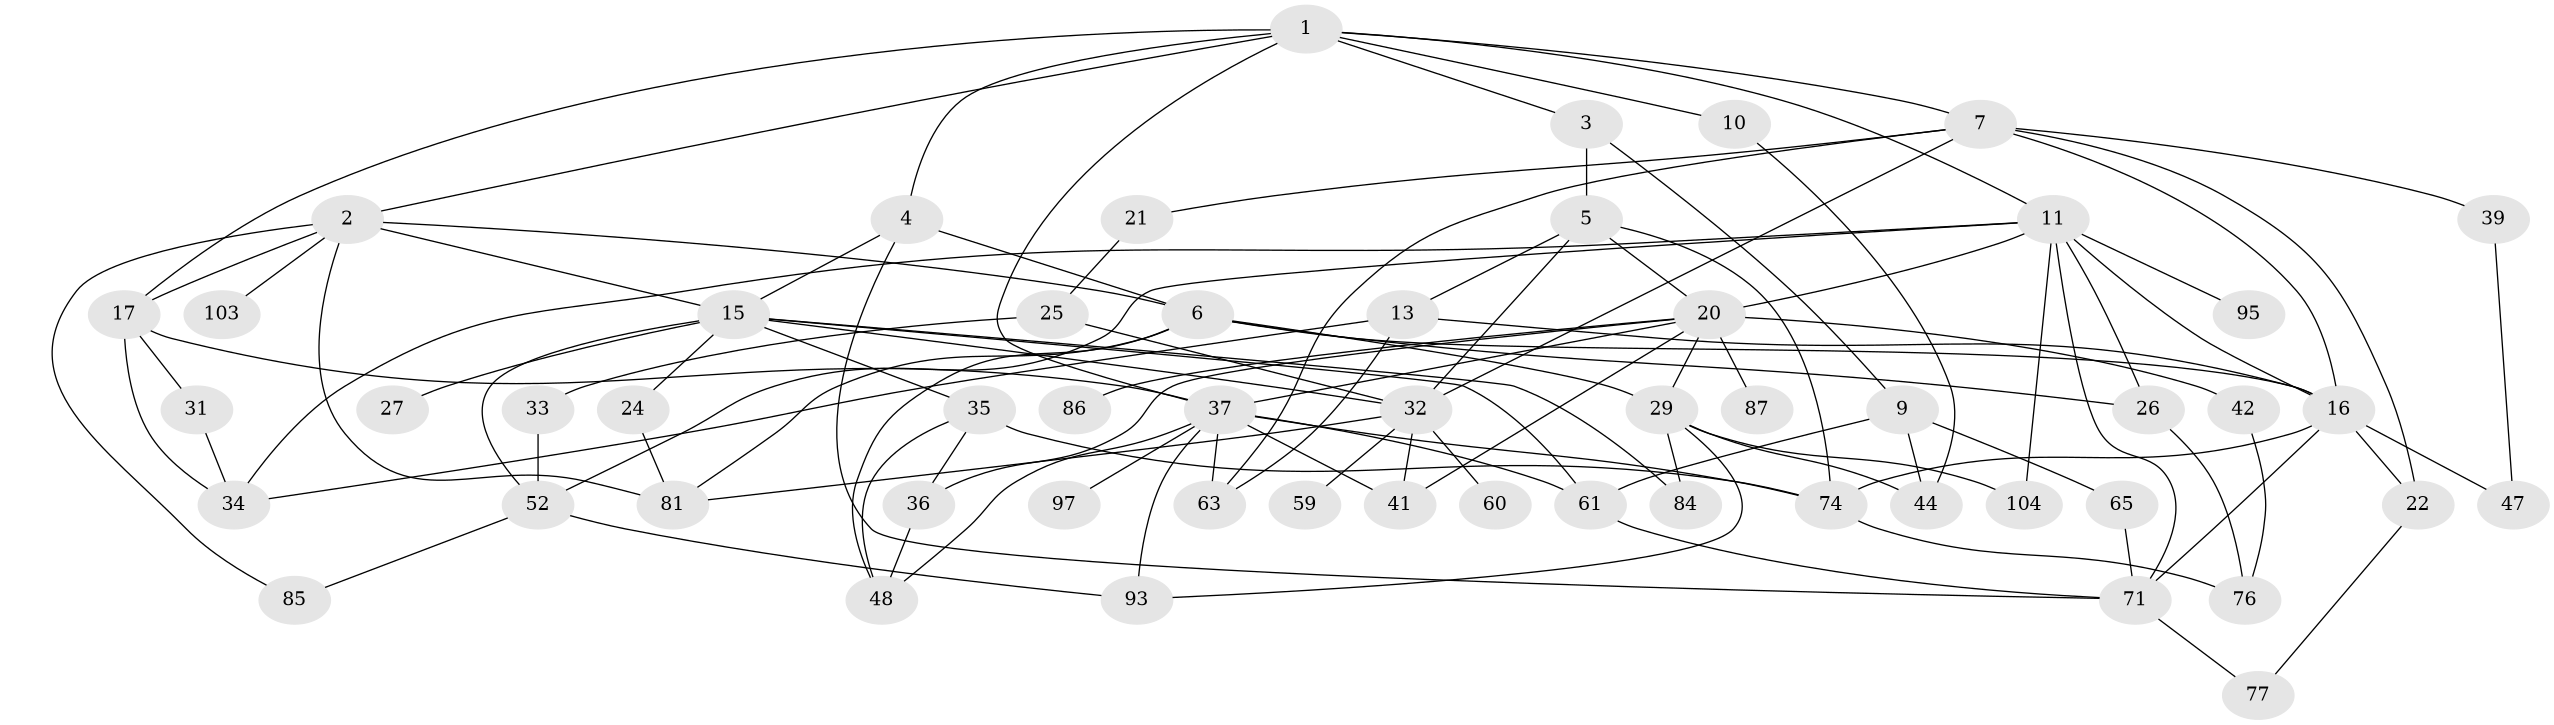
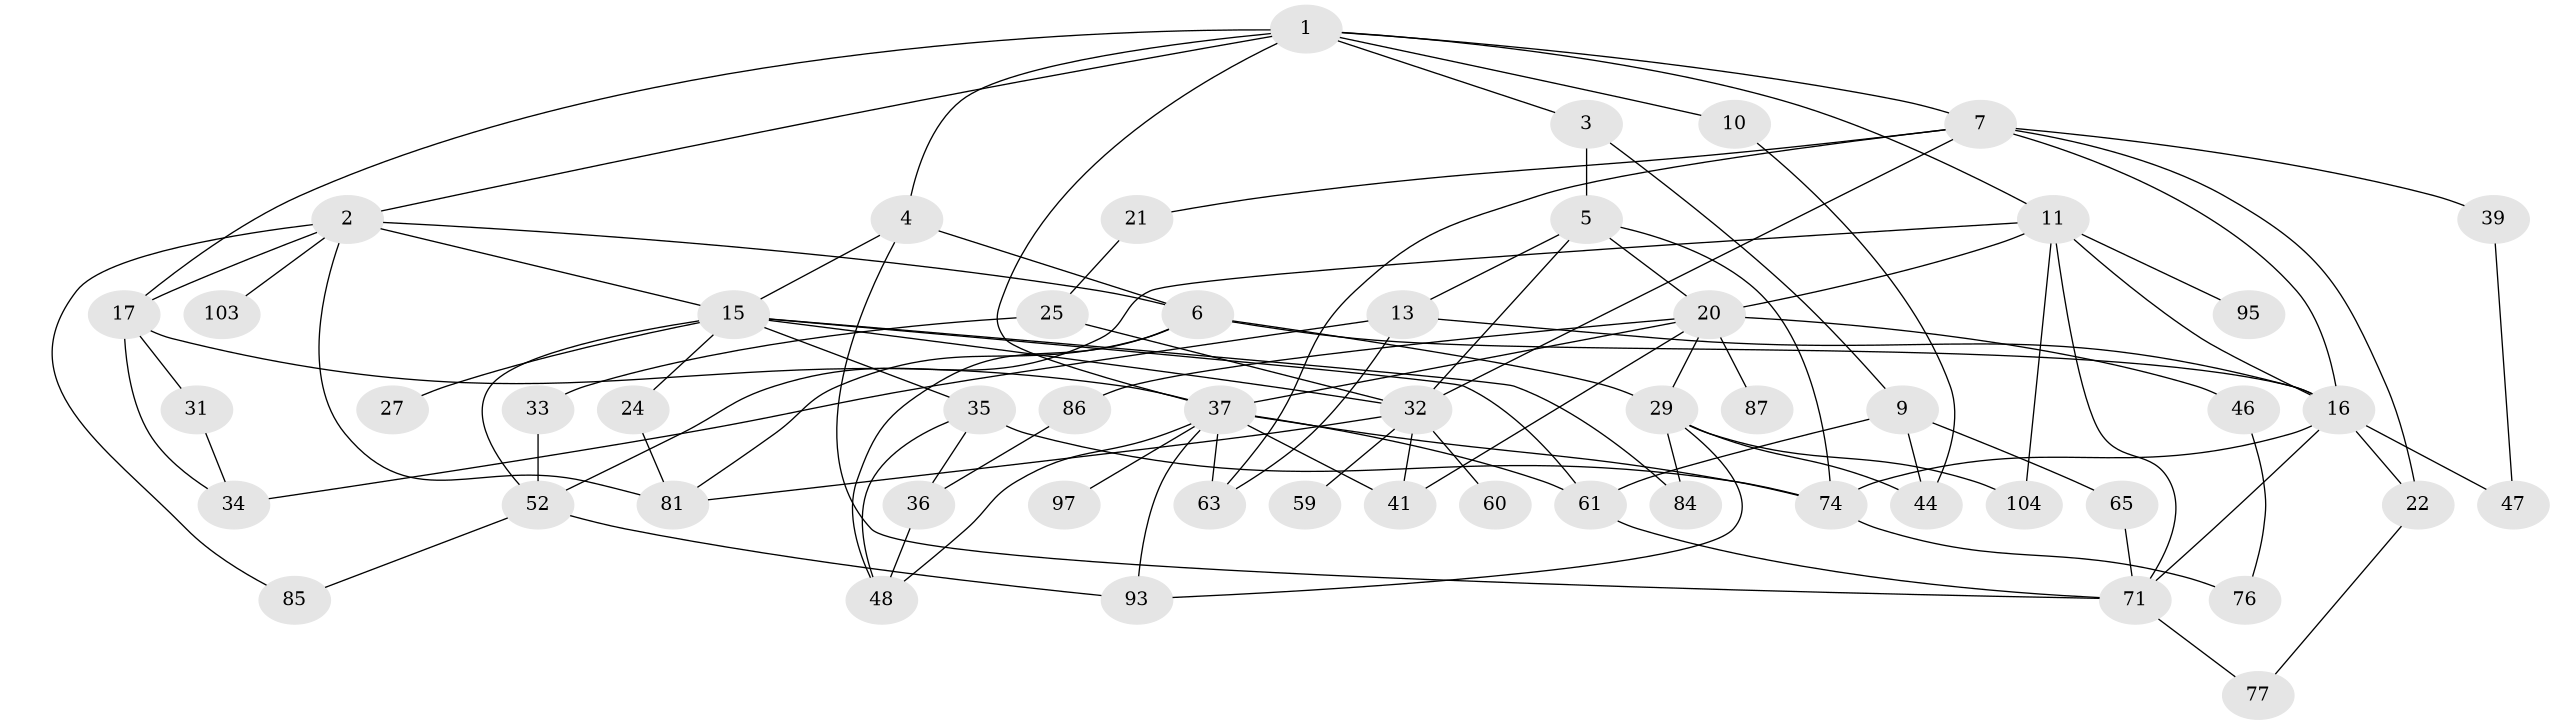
edge "11" -- "34": removed
edge "20" -- "36": now "86" -- "36"
node "26": removed
node "42": label "42" -> "46"
